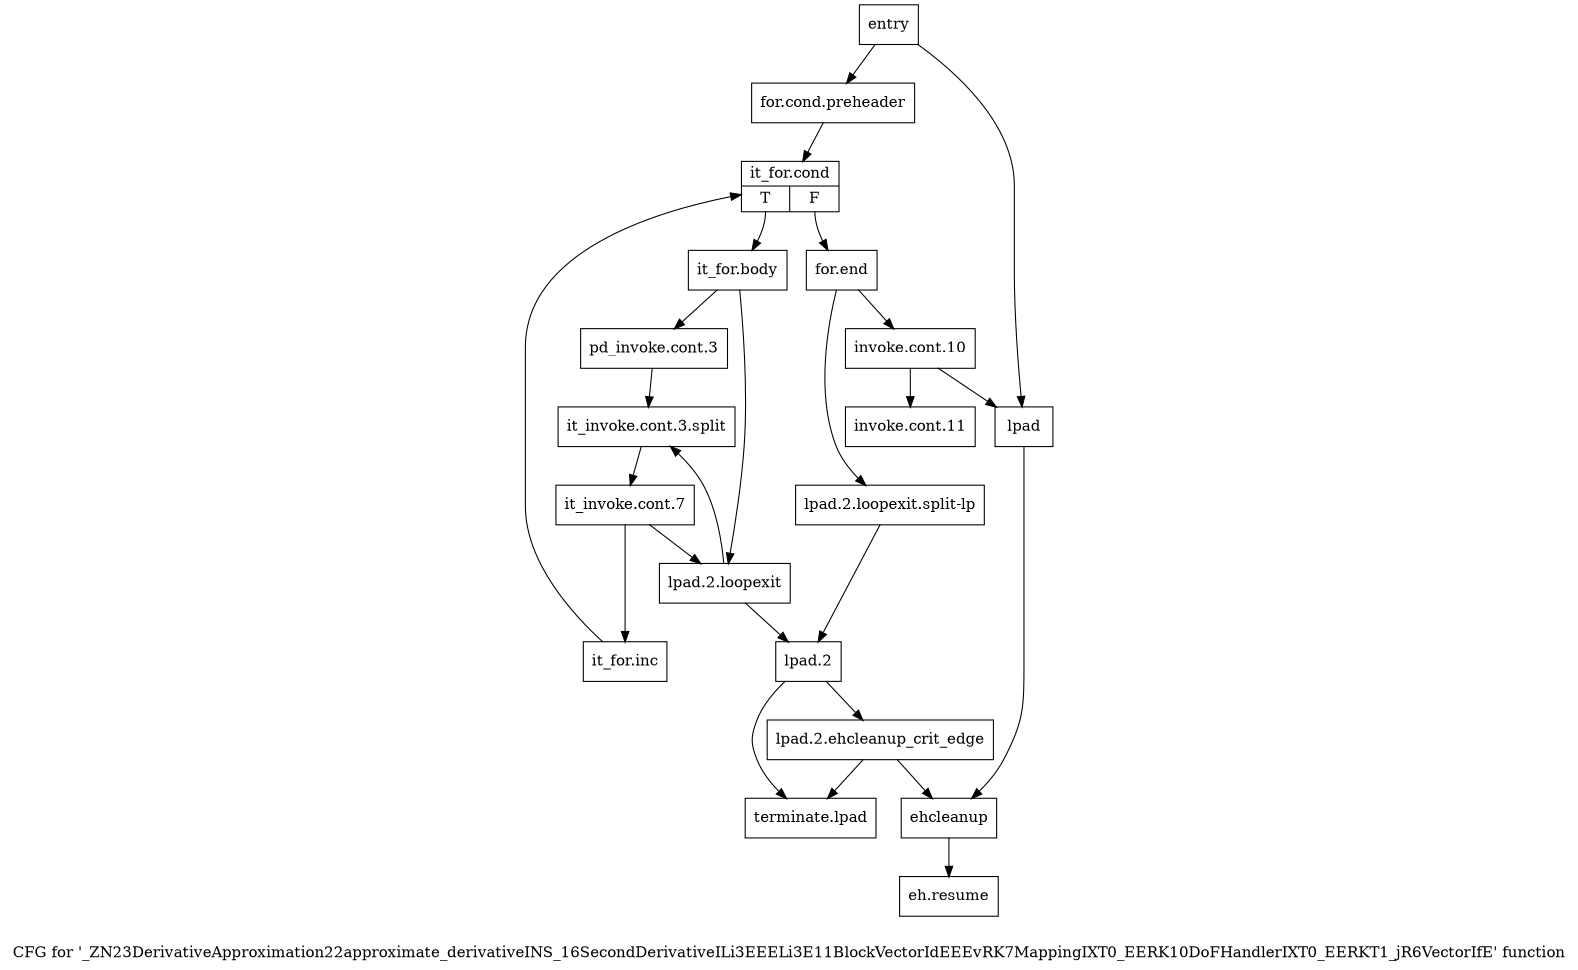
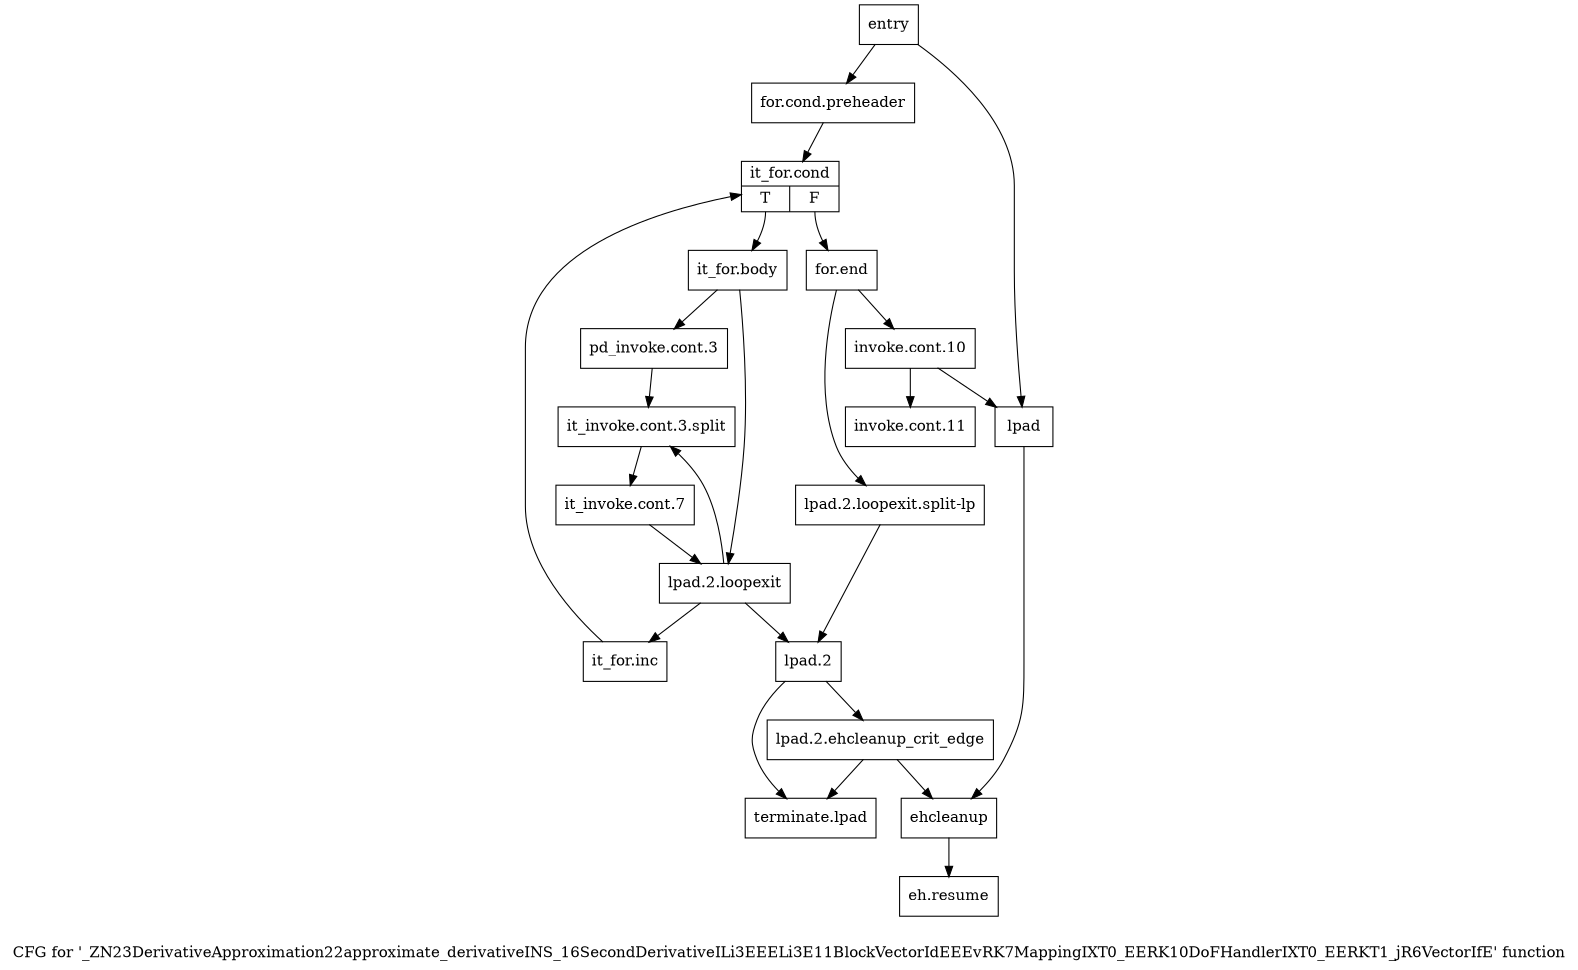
edge "it_invoke.cont.7" -> "it_for.inc": now "lpad.2.loopexit" -> "it_for.inc"
